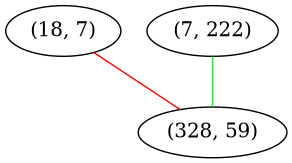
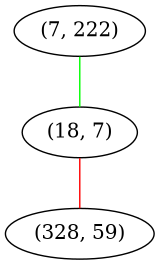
edge "(7, 222)" -- "(328, 59)": now "(7, 222)" -- "(18, 7)"
